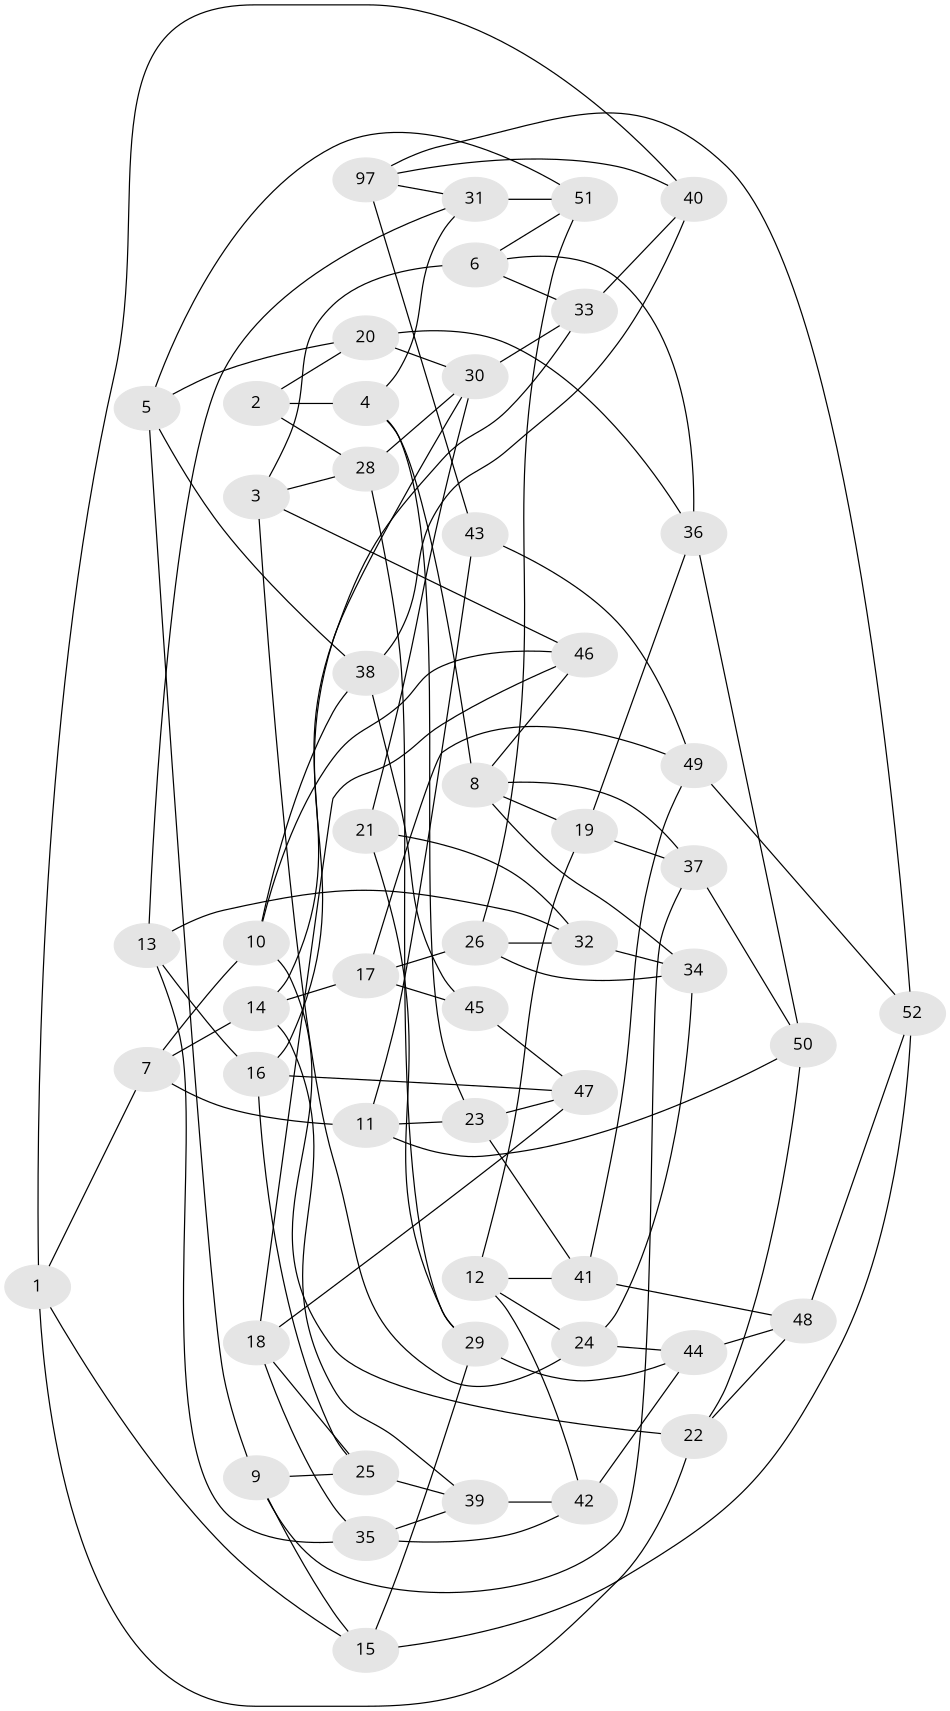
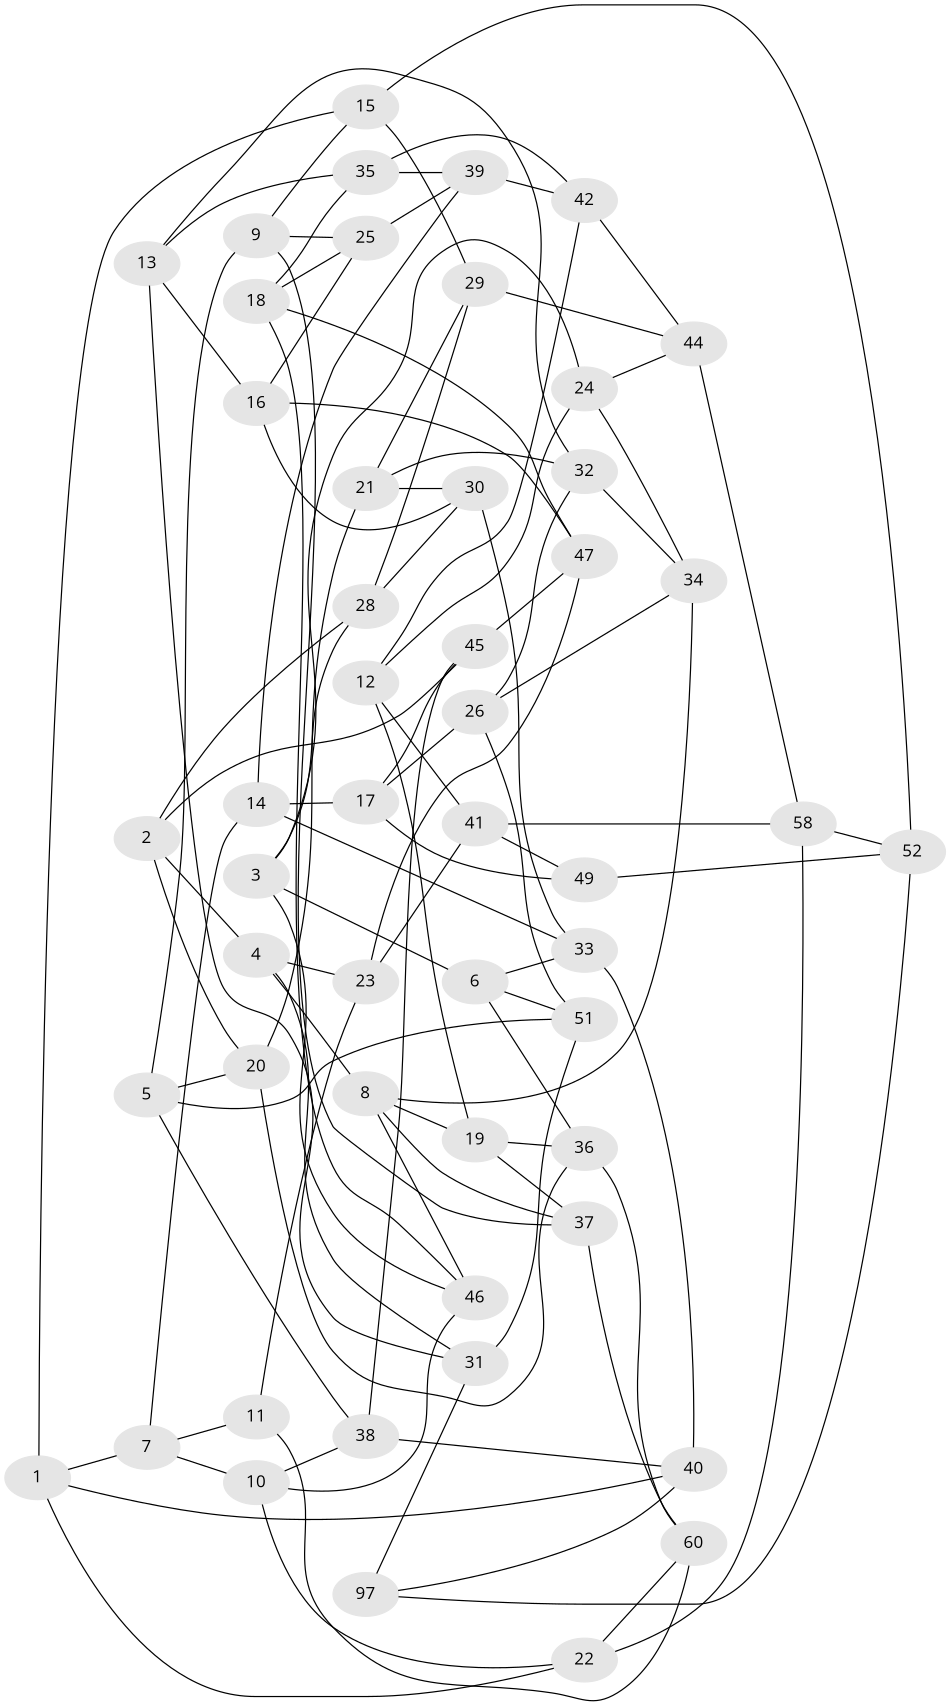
edge "20" -- "30": now "20" -- "21"
node "43": removed
edge "45" -- "2": added
node "50": label "50" -> "60"
node "48": label "48" -> "58"
